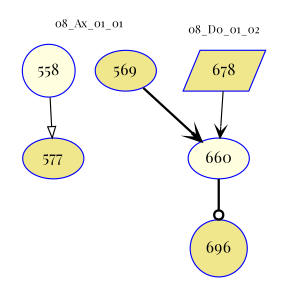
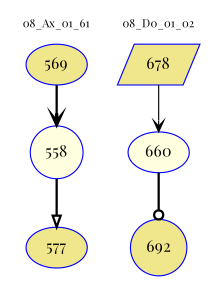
cluster "08_Ax_01_01": label "08_Ax_01_01" -> "08_Ax_01_61"
edge "569" -> "660": now "569" -> "558"
edge "558" -> "577": style solid -> bold
node "696": label "696" -> "692"
